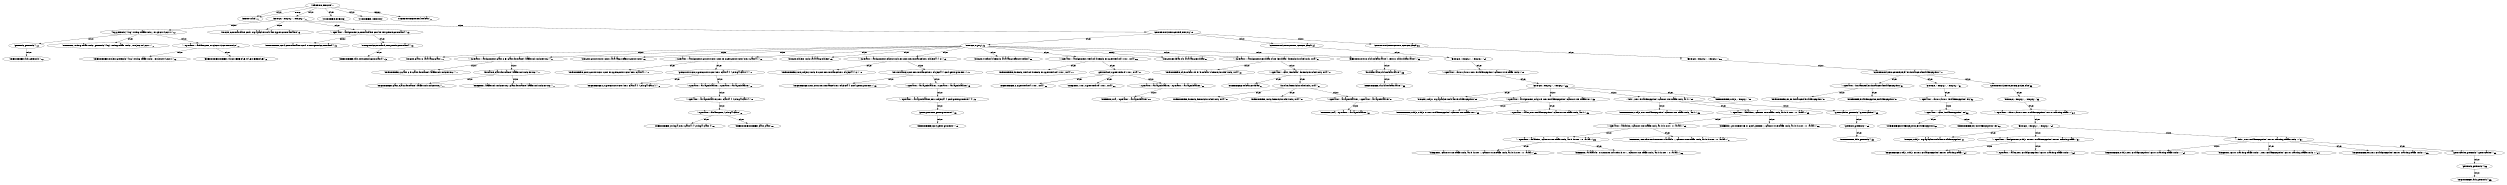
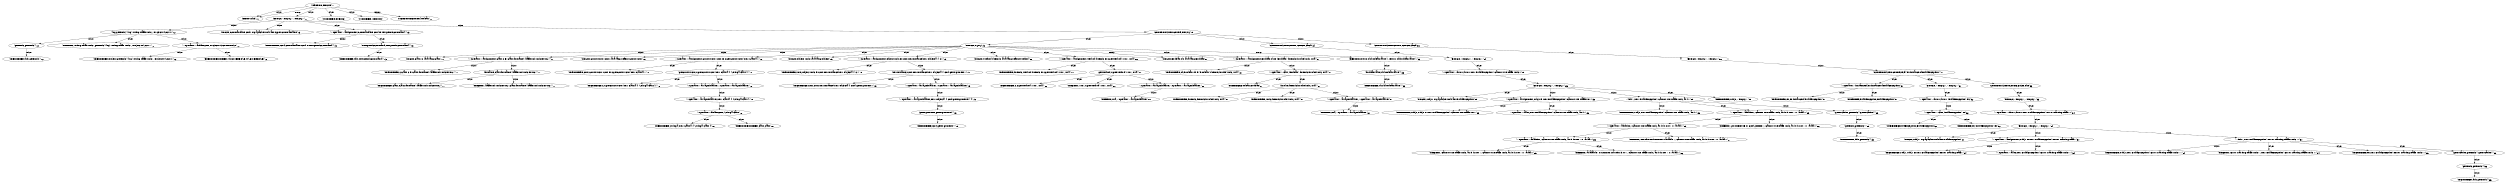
edge "(BLOCK,try,try)" -> "(RETURN,return ok.booleanValue();,return ok.booleanValue();)": label "AST: " -> "DDG: "
